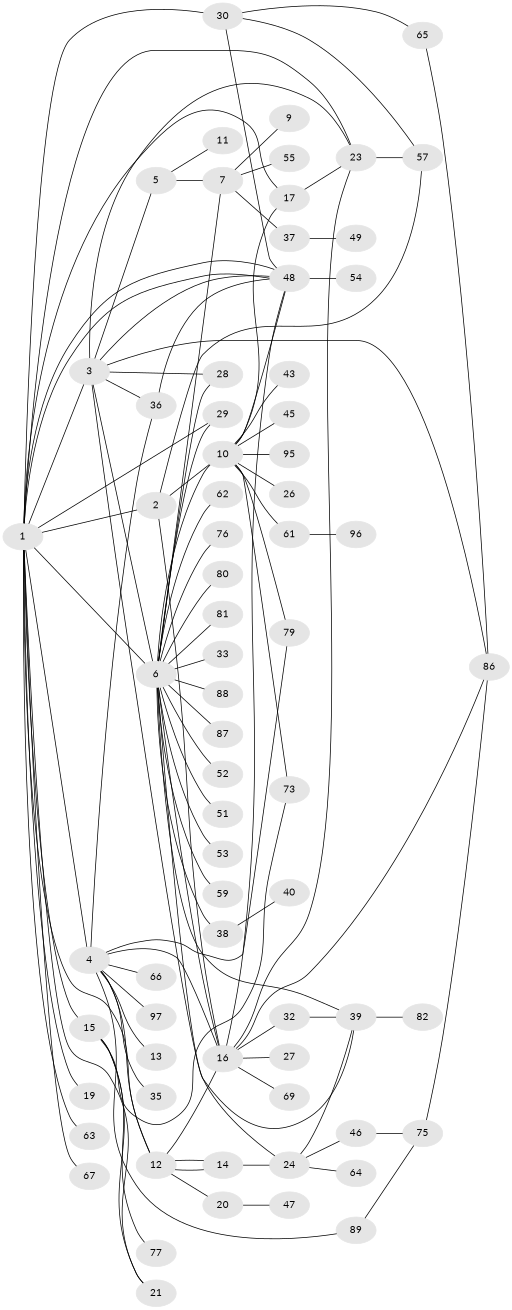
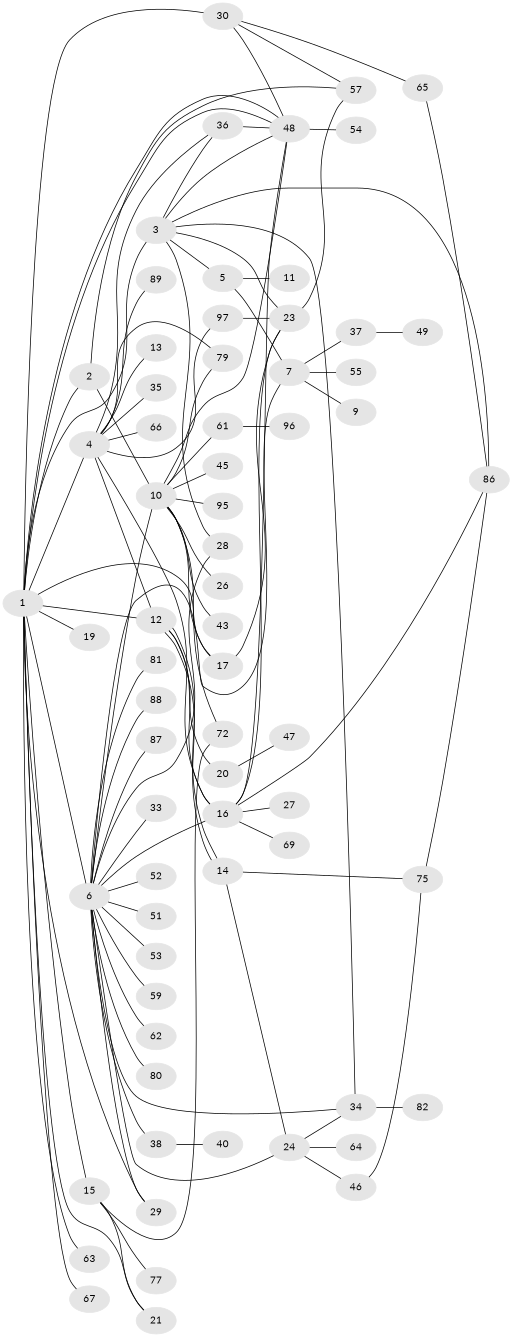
edge "23" -- "1": now "23" -- "97"
edge "3" -- "6": removed
node "76": removed
edge "2" -- "16": removed
node "73": label "73" -> "72"
node "32": removed
node "39": label "39" -> "34"
edge "75" -- "89": now "75" -- "14"
